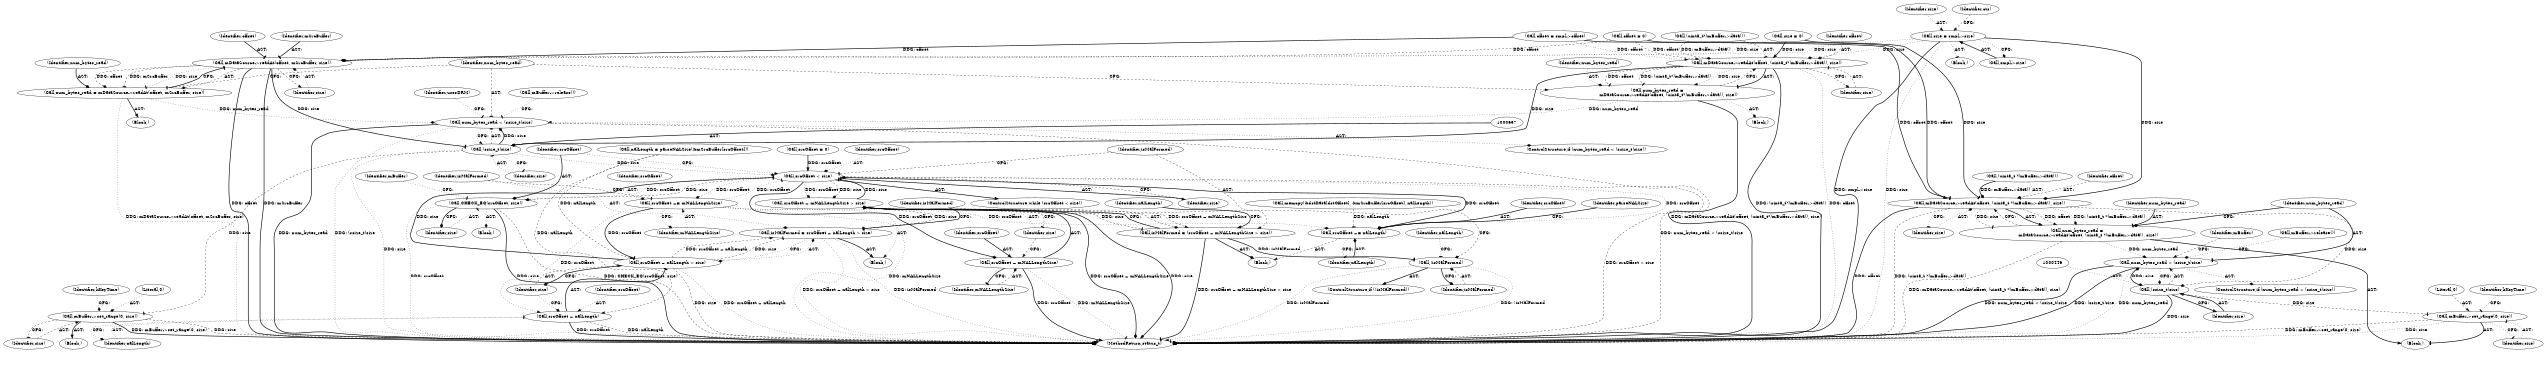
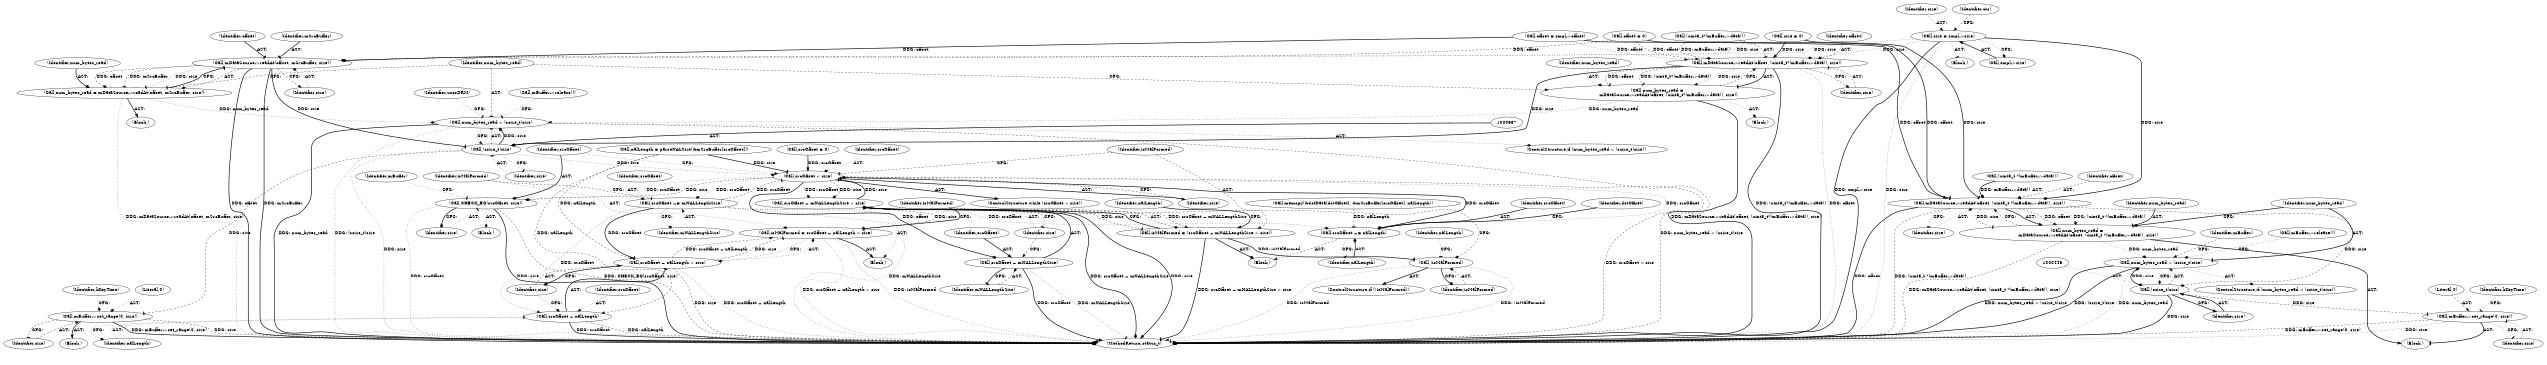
edge "(Call,srcOffset += mNALLengthSize)" -> "(Call,srcOffset < size)": style dotted -> dashed
edge "(Call,srcOffset + nalLength > size)" -> "(Call,srcOffset < size)": now "(Call,nalLength = parseNALSize(&mSrcBuffer[srcOffset]))" -> "(Call,srcOffset < size)"
node "(Identifier,parseNALSize)": label "(Identifier,parseNALSize)" -> "(Identifier,dstOffset)"
edge "(Call,srcOffset < size)" -> "(Call,srcOffset + mNALLengthSize)": label "DDG: srcOffset" -> "DDG: offset"
